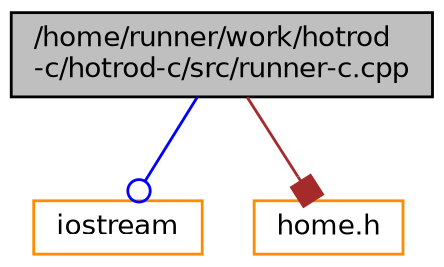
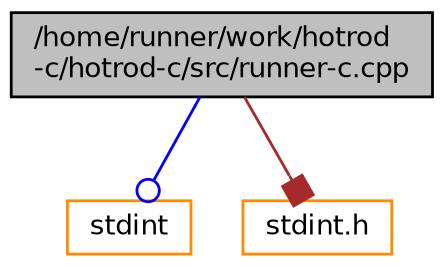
node "iostream": label "iostream" -> "stdint"
node "home.h": label "home.h" -> "stdint.h"
